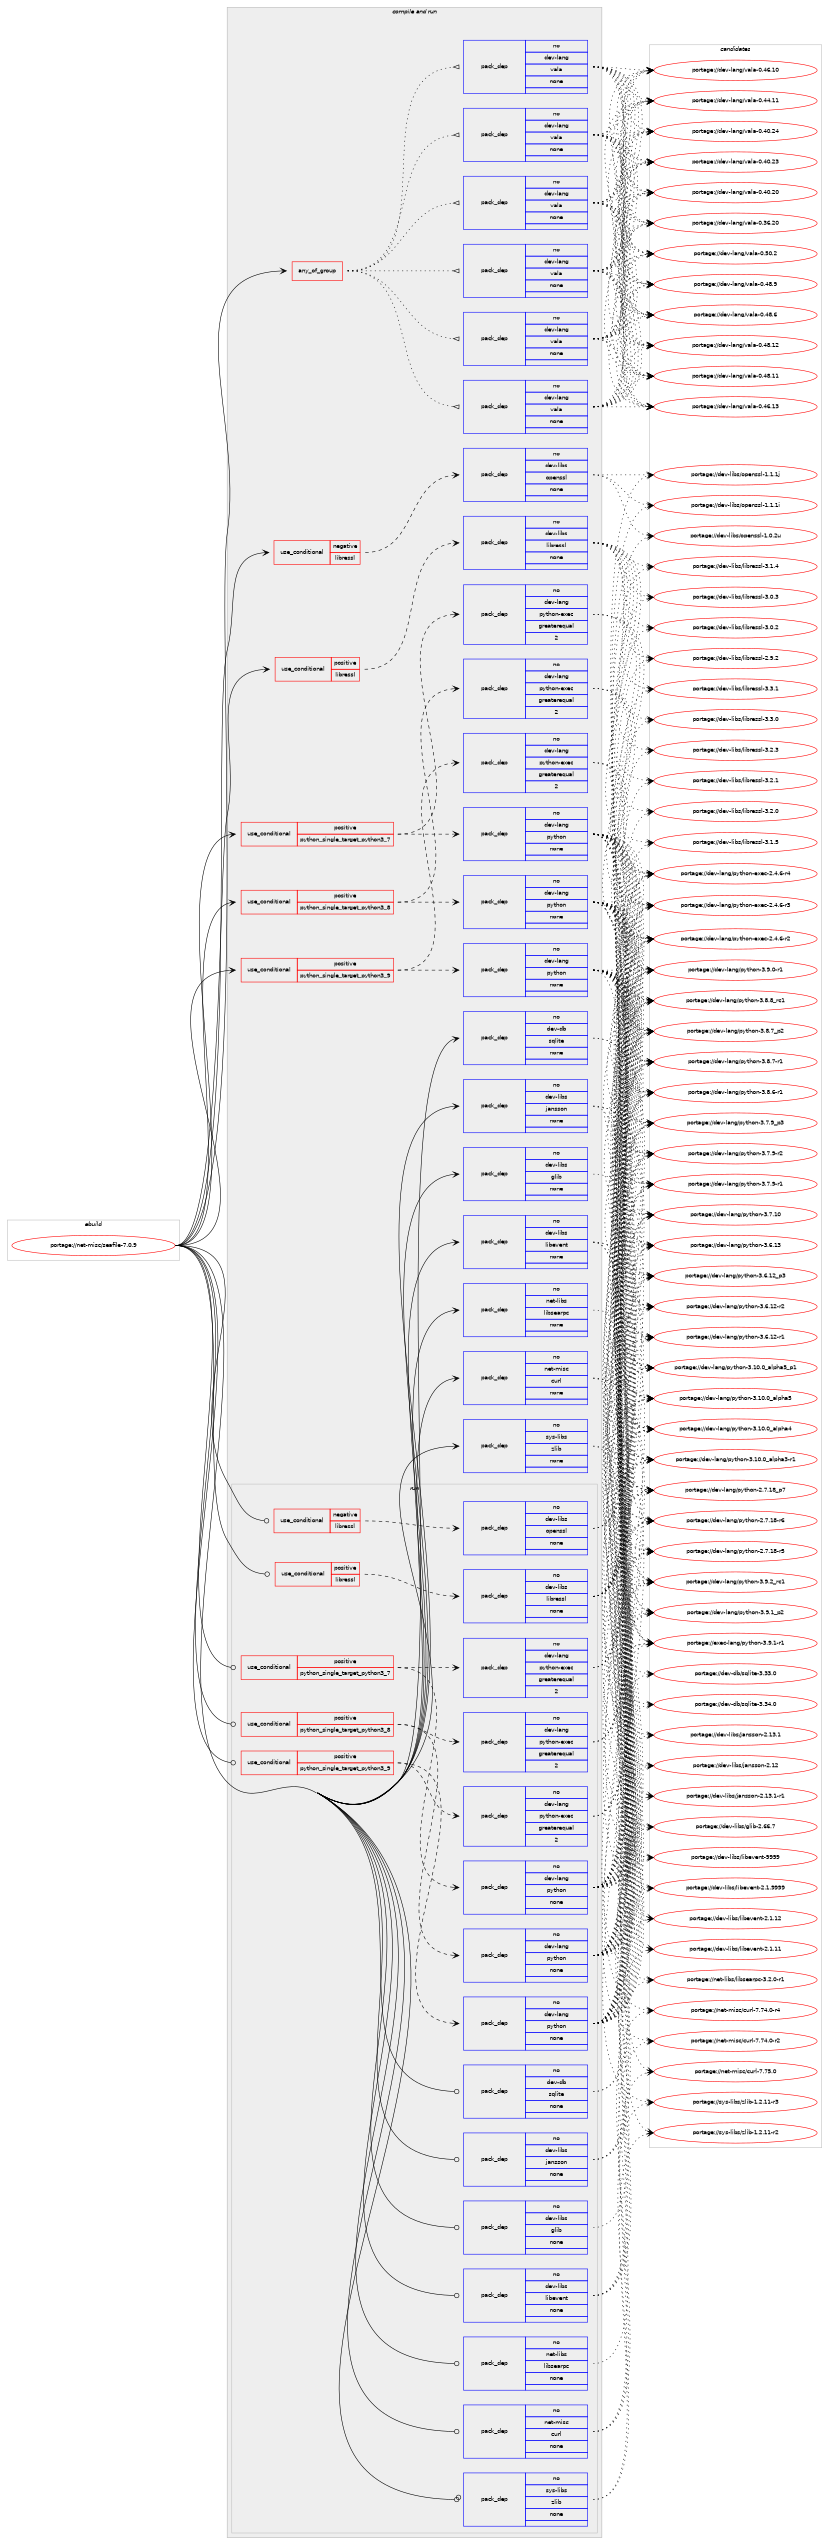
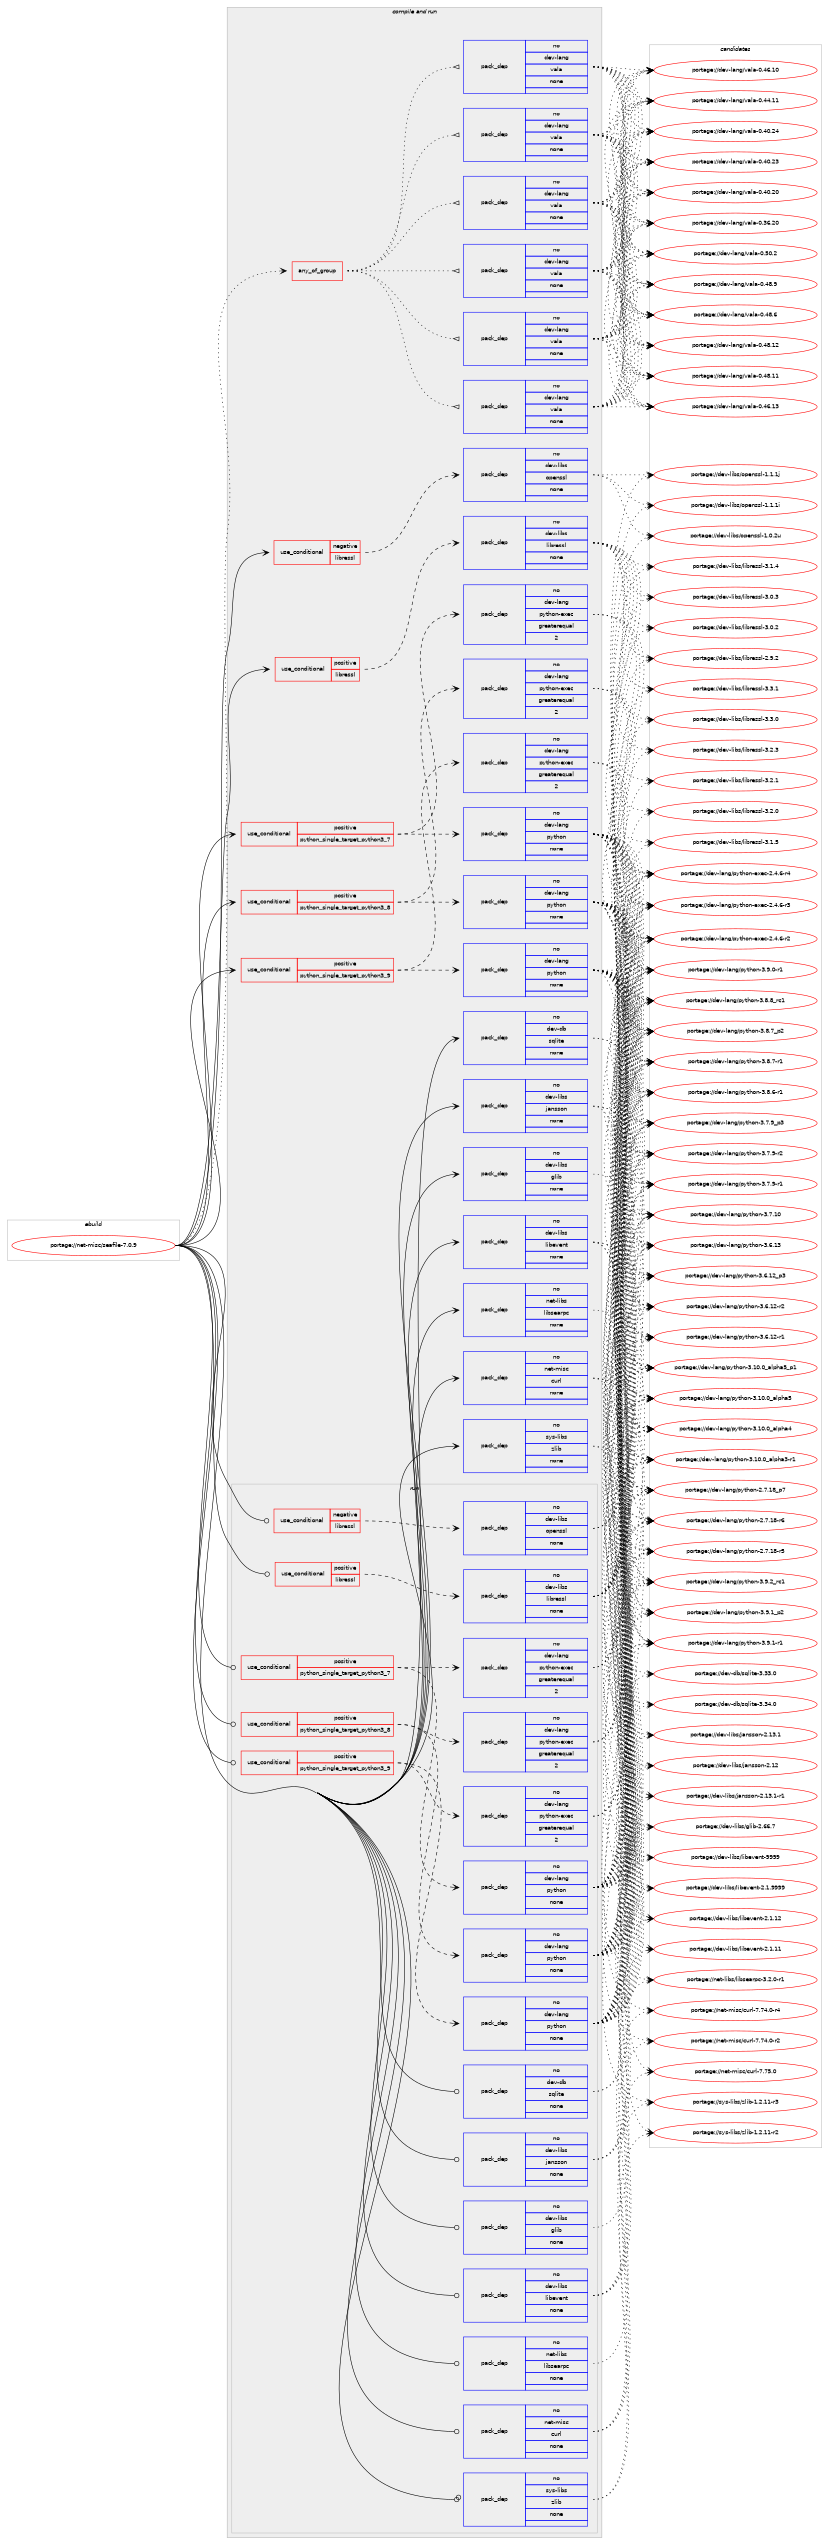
edge "portage://net-misc/seafile-7.0.9" -> "any_of_group": style solid -> dotted
node "portage://exec-lang/python-3.9.1-r1": label "portage://exec-lang/python-3.9.1-r1" -> "portage://dev-lang/python-3.9.1-r1"
